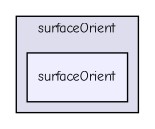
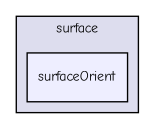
cluster "surfaceOrient": label "surfaceOrient" -> "surface"
